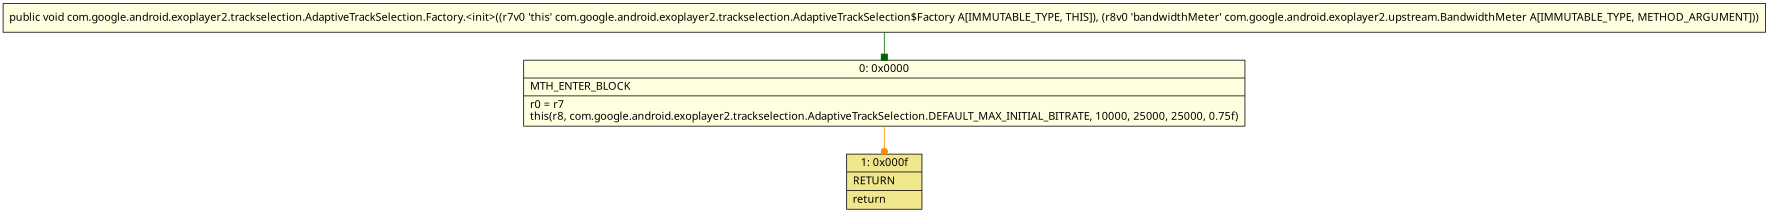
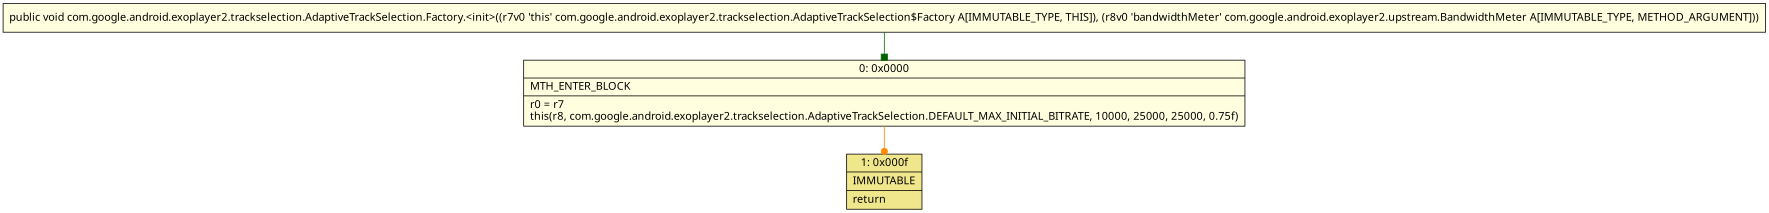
node "1: 0x000f": text "RETURN" -> "IMMUTABLE"
